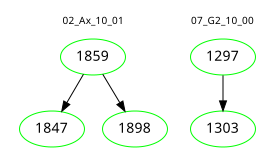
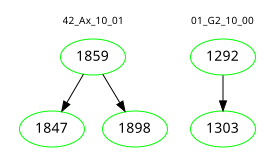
cluster "02_Ax_10_01": label "02_Ax_10_01" -> "42_Ax_10_01"
cluster "07_G2_10_00": label "07_G2_10_00" -> "01_G2_10_00"
node "1297": label "1297" -> "1292"
